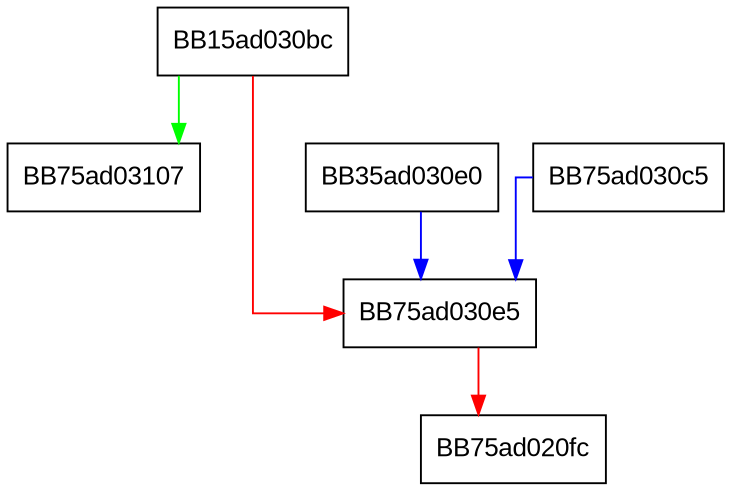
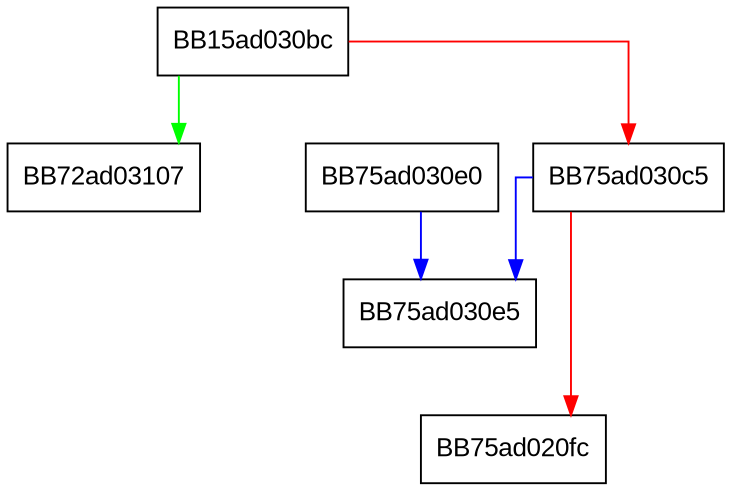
node "BB75ad03107": label "BB75ad03107" -> "BB72ad03107"
node "BB35ad030e0": label "BB35ad030e0" -> "BB75ad030e0"
edge "BB15ad030bc" -> "BB75ad030e5": now "BB15ad030bc" -> "BB75ad030c5"
edge "BB75ad030e5" -> "BB75ad020fc": now "BB75ad030c5" -> "BB75ad020fc"
